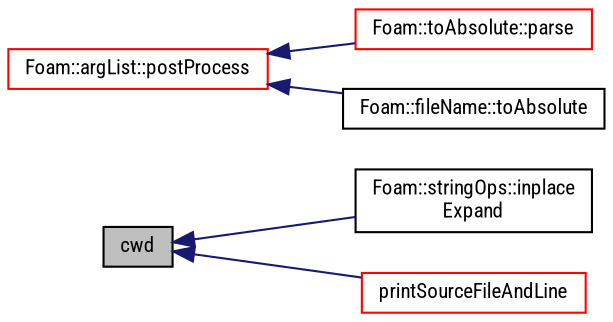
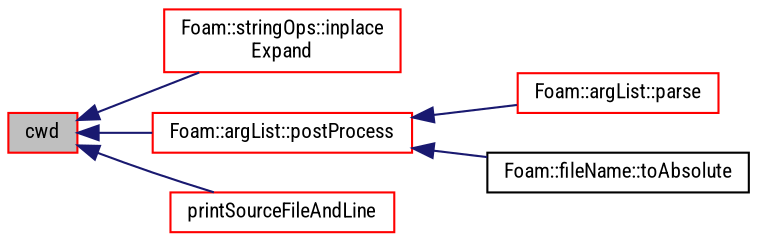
node "Foam::toAbsolute::parse": label "Foam::toAbsolute::parse" -> "Foam::argList::parse"
edge "Foam::argList::postProcess" -> "cwd": added
node "Foam::stringOps::inplace Expand": color black -> red
node "cwd": color black -> red
